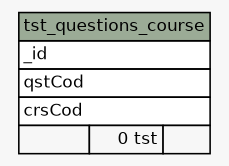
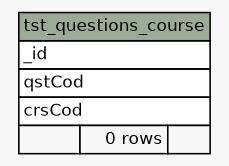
node "tst_questions_course": text "0 tst" -> "0 rows"
